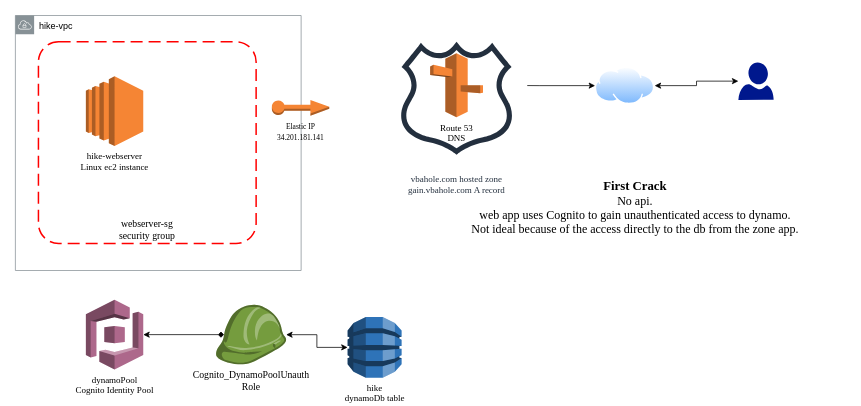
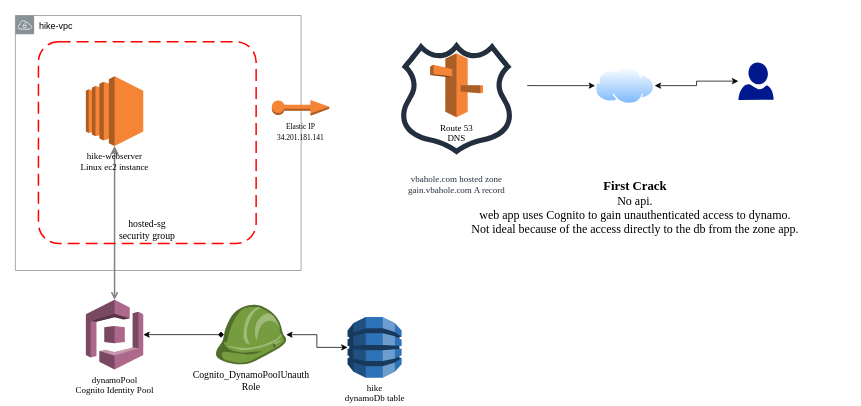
edge "hike-webserver Linux ec2 instance" -- "dynamoPool Cognito Identity Pool": added
node "webserver-sg security group": label "webserver-sg security group" -> "hosted-sg security group"
